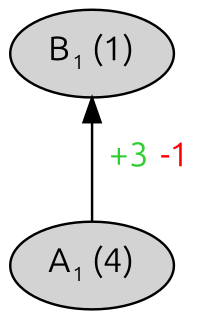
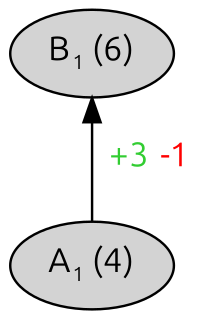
node "B": text "(1)" -> "(6)"
